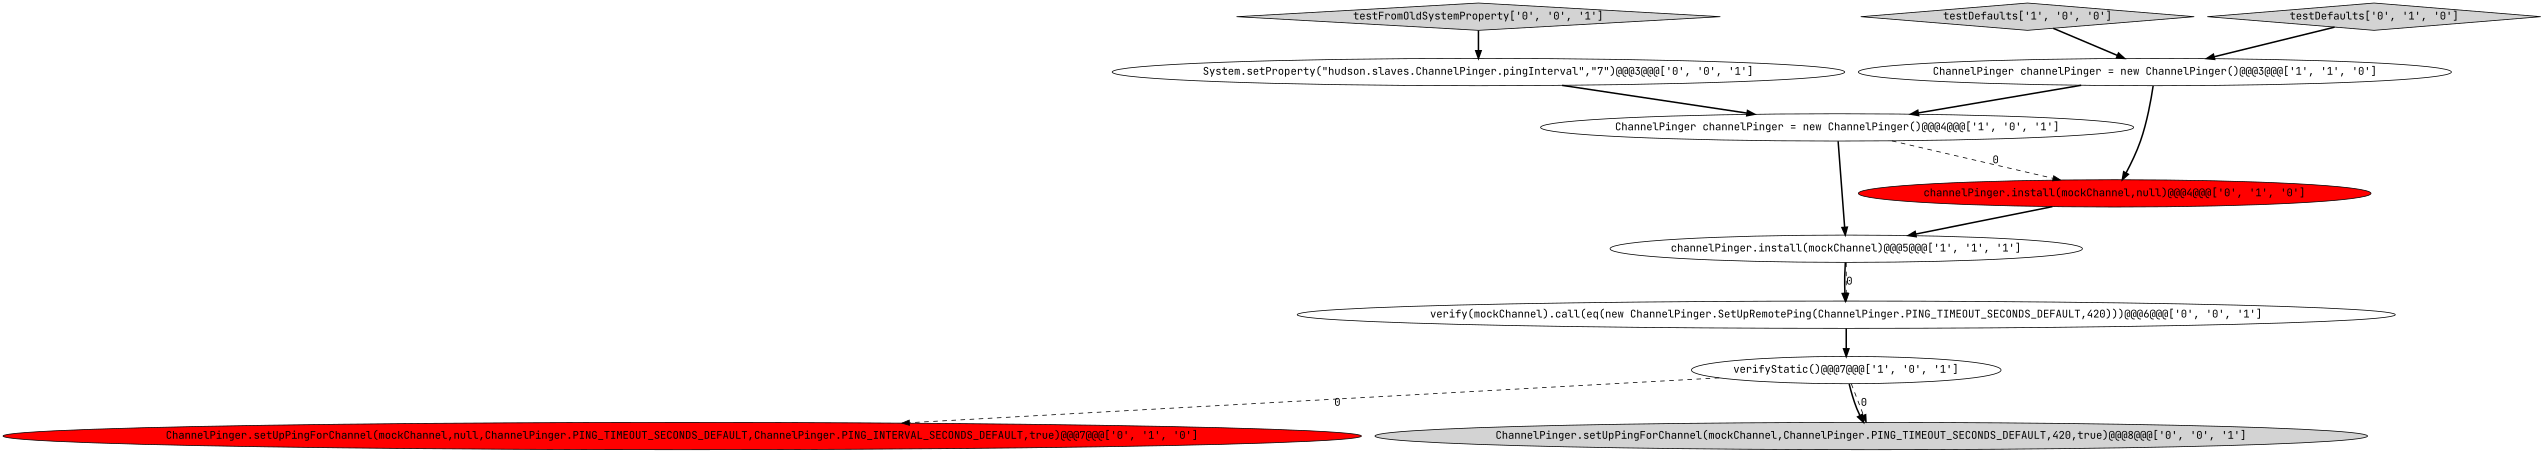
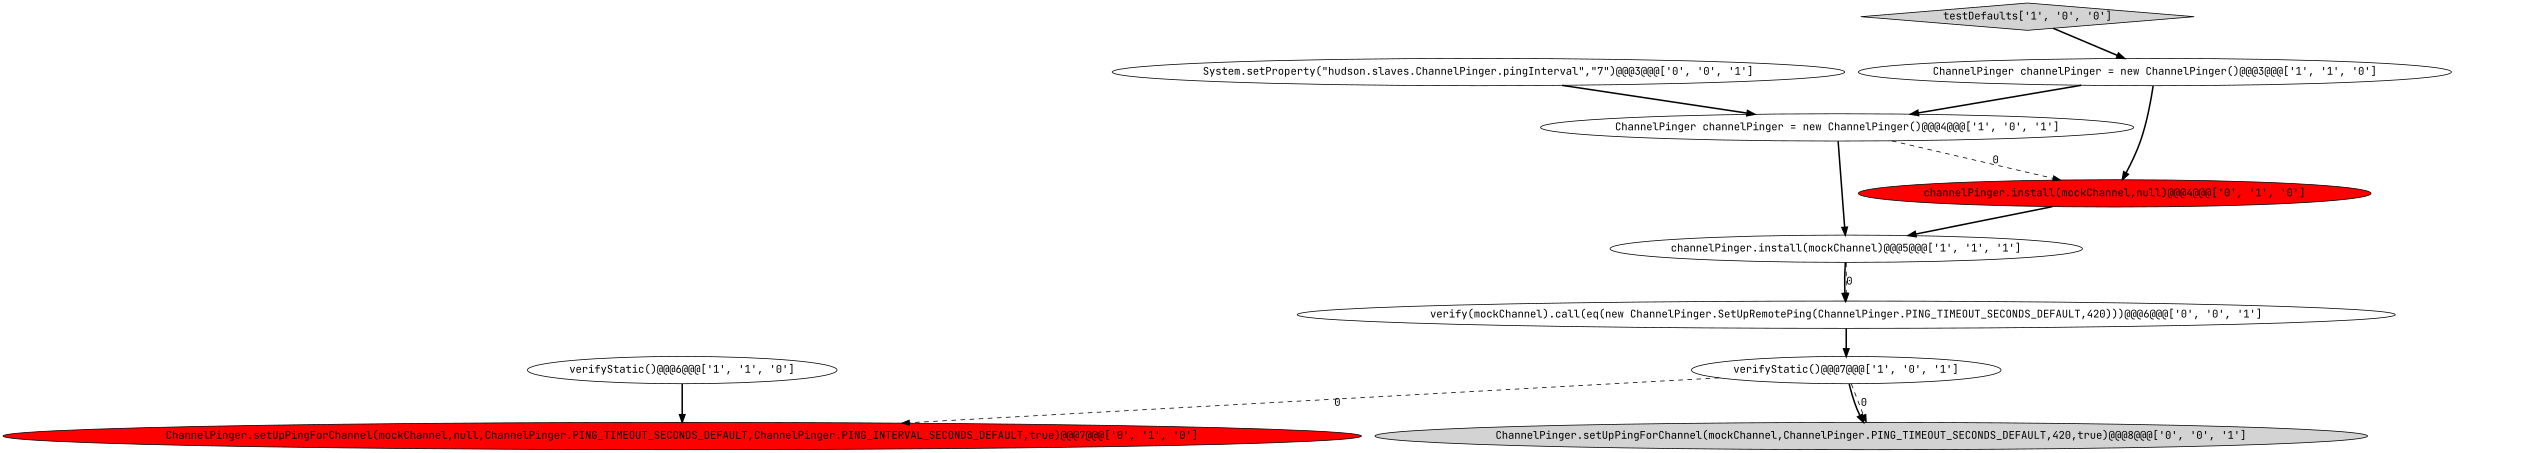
node "testFromOldSystemProperty['0', '0', '1']": removed
node "testDefaults['0', '1', '0']": removed
node "verifyStatic()@@@6@@@['1', '1', '0']": added
